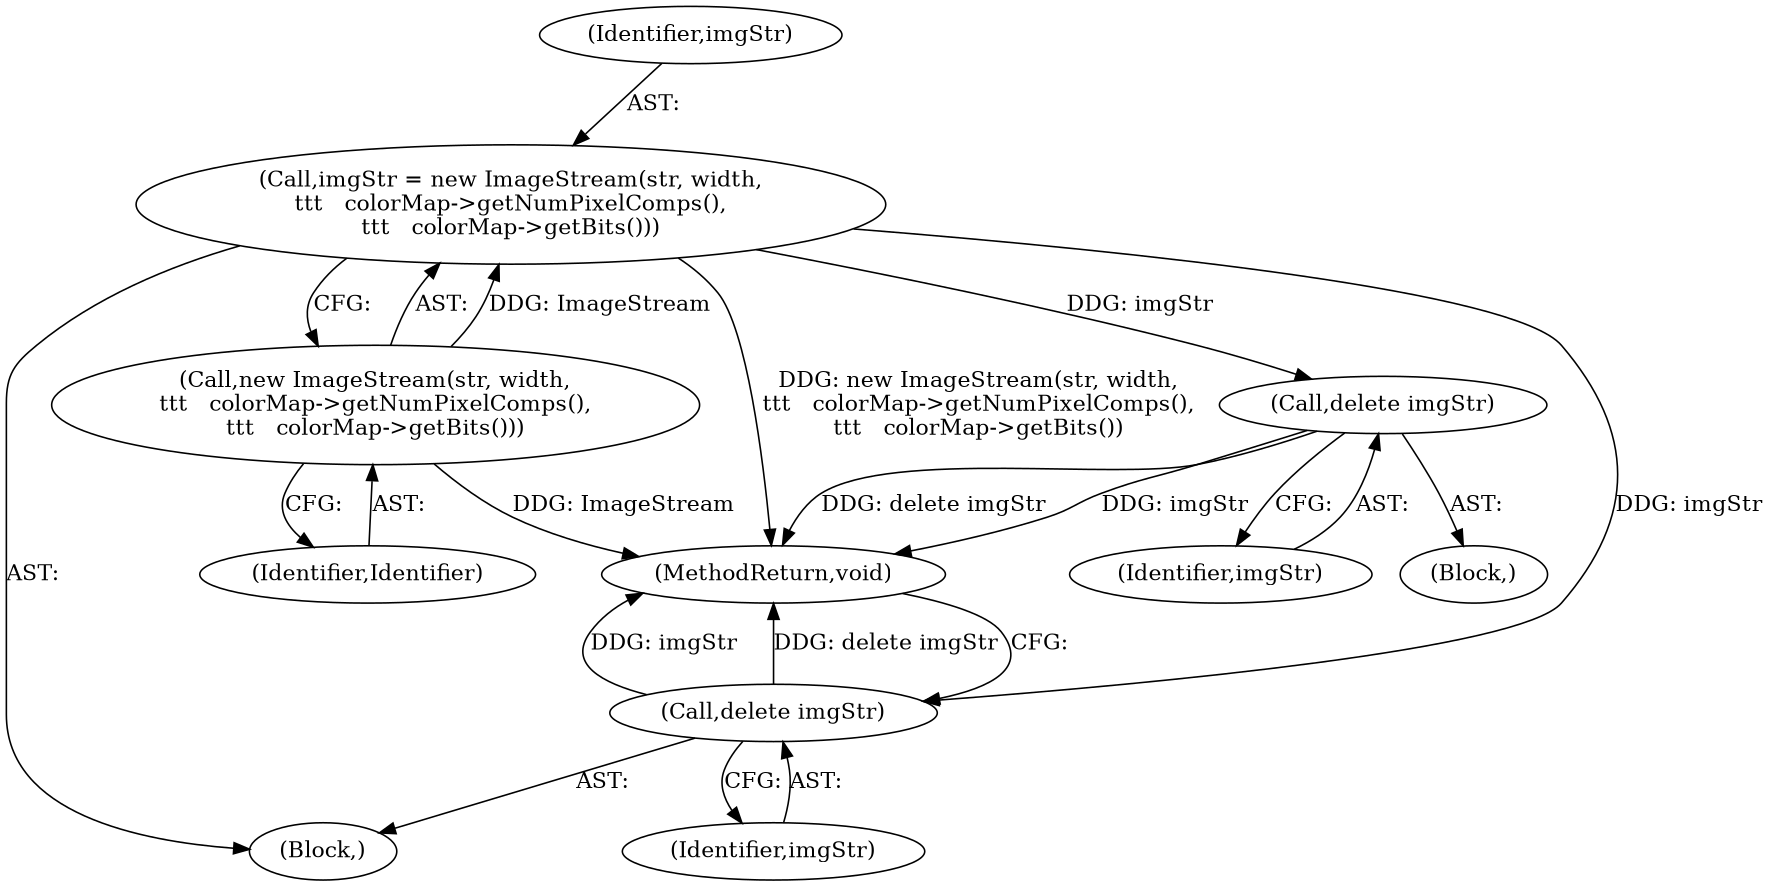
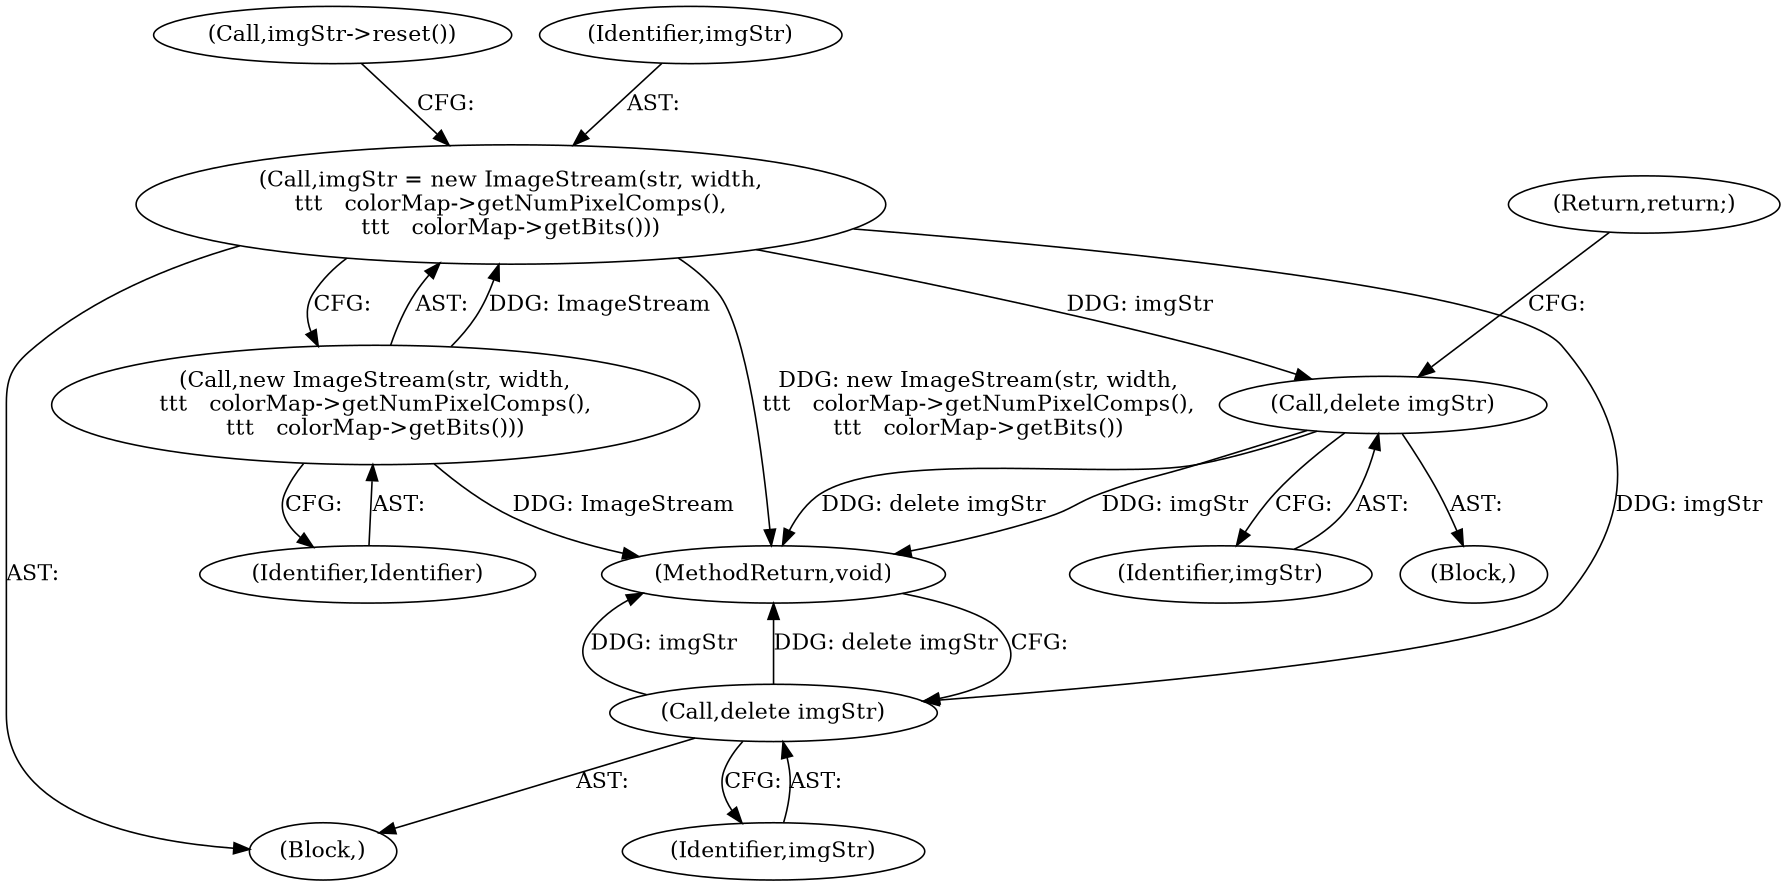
node "(Call,imgStr->reset())": added
node "(Return,return;)": added
